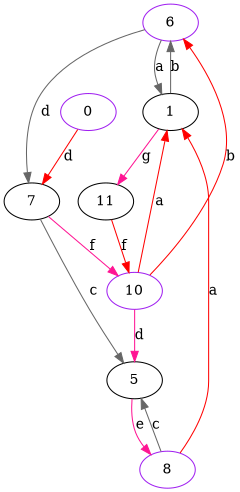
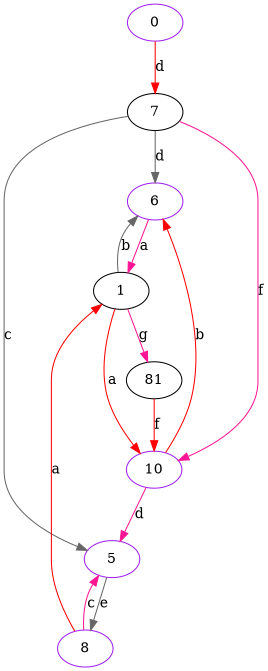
edge "6" -> "1": color gray40 -> deeppink
edge "6" -> "7": reversed
node "11": label "11" -> "81"
edge "10" -> "1": reversed
node "5": color black -> purple
edge "5" -> "8": color deeppink -> gray40
edge "8" -> "5": color gray40 -> deeppink
